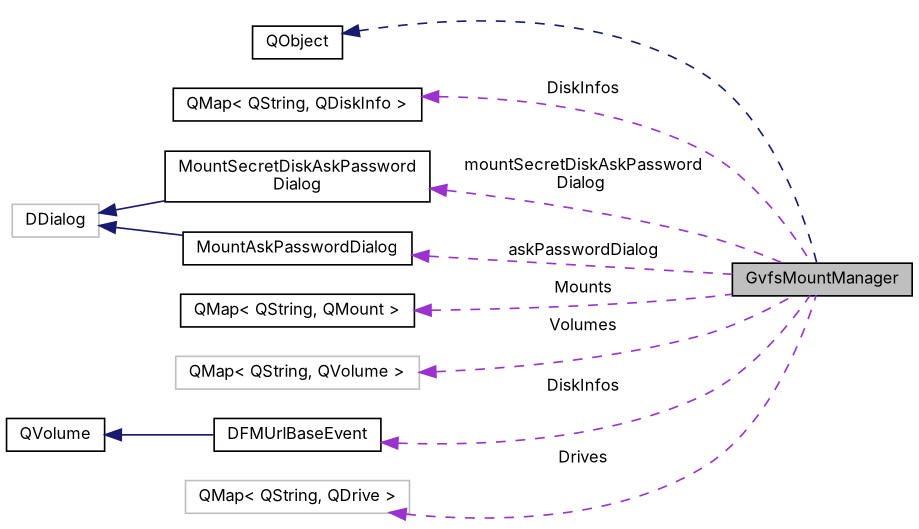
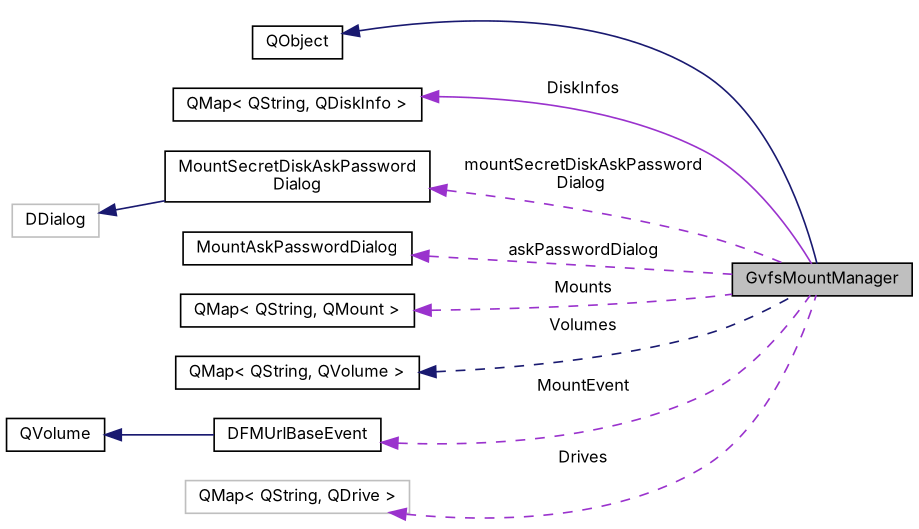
edge "GvfsMountManager" -> "QObject": style dashed -> solid
edge "GvfsMountManager" -> "QMap< QString, QDiskInfo >": style dashed -> solid
edge "MountAskPasswordDialog" -> "DDialog": removed
edge "GvfsMountManager" -> "QMap< QString, QVolume >": color darkorchid3 -> midnightblue
node "QMap< QString, QVolume >": color grey75 -> black
edge "GvfsMountManager" -> "DFMUrlBaseEvent": label " DiskInfos" -> " MountEvent"
